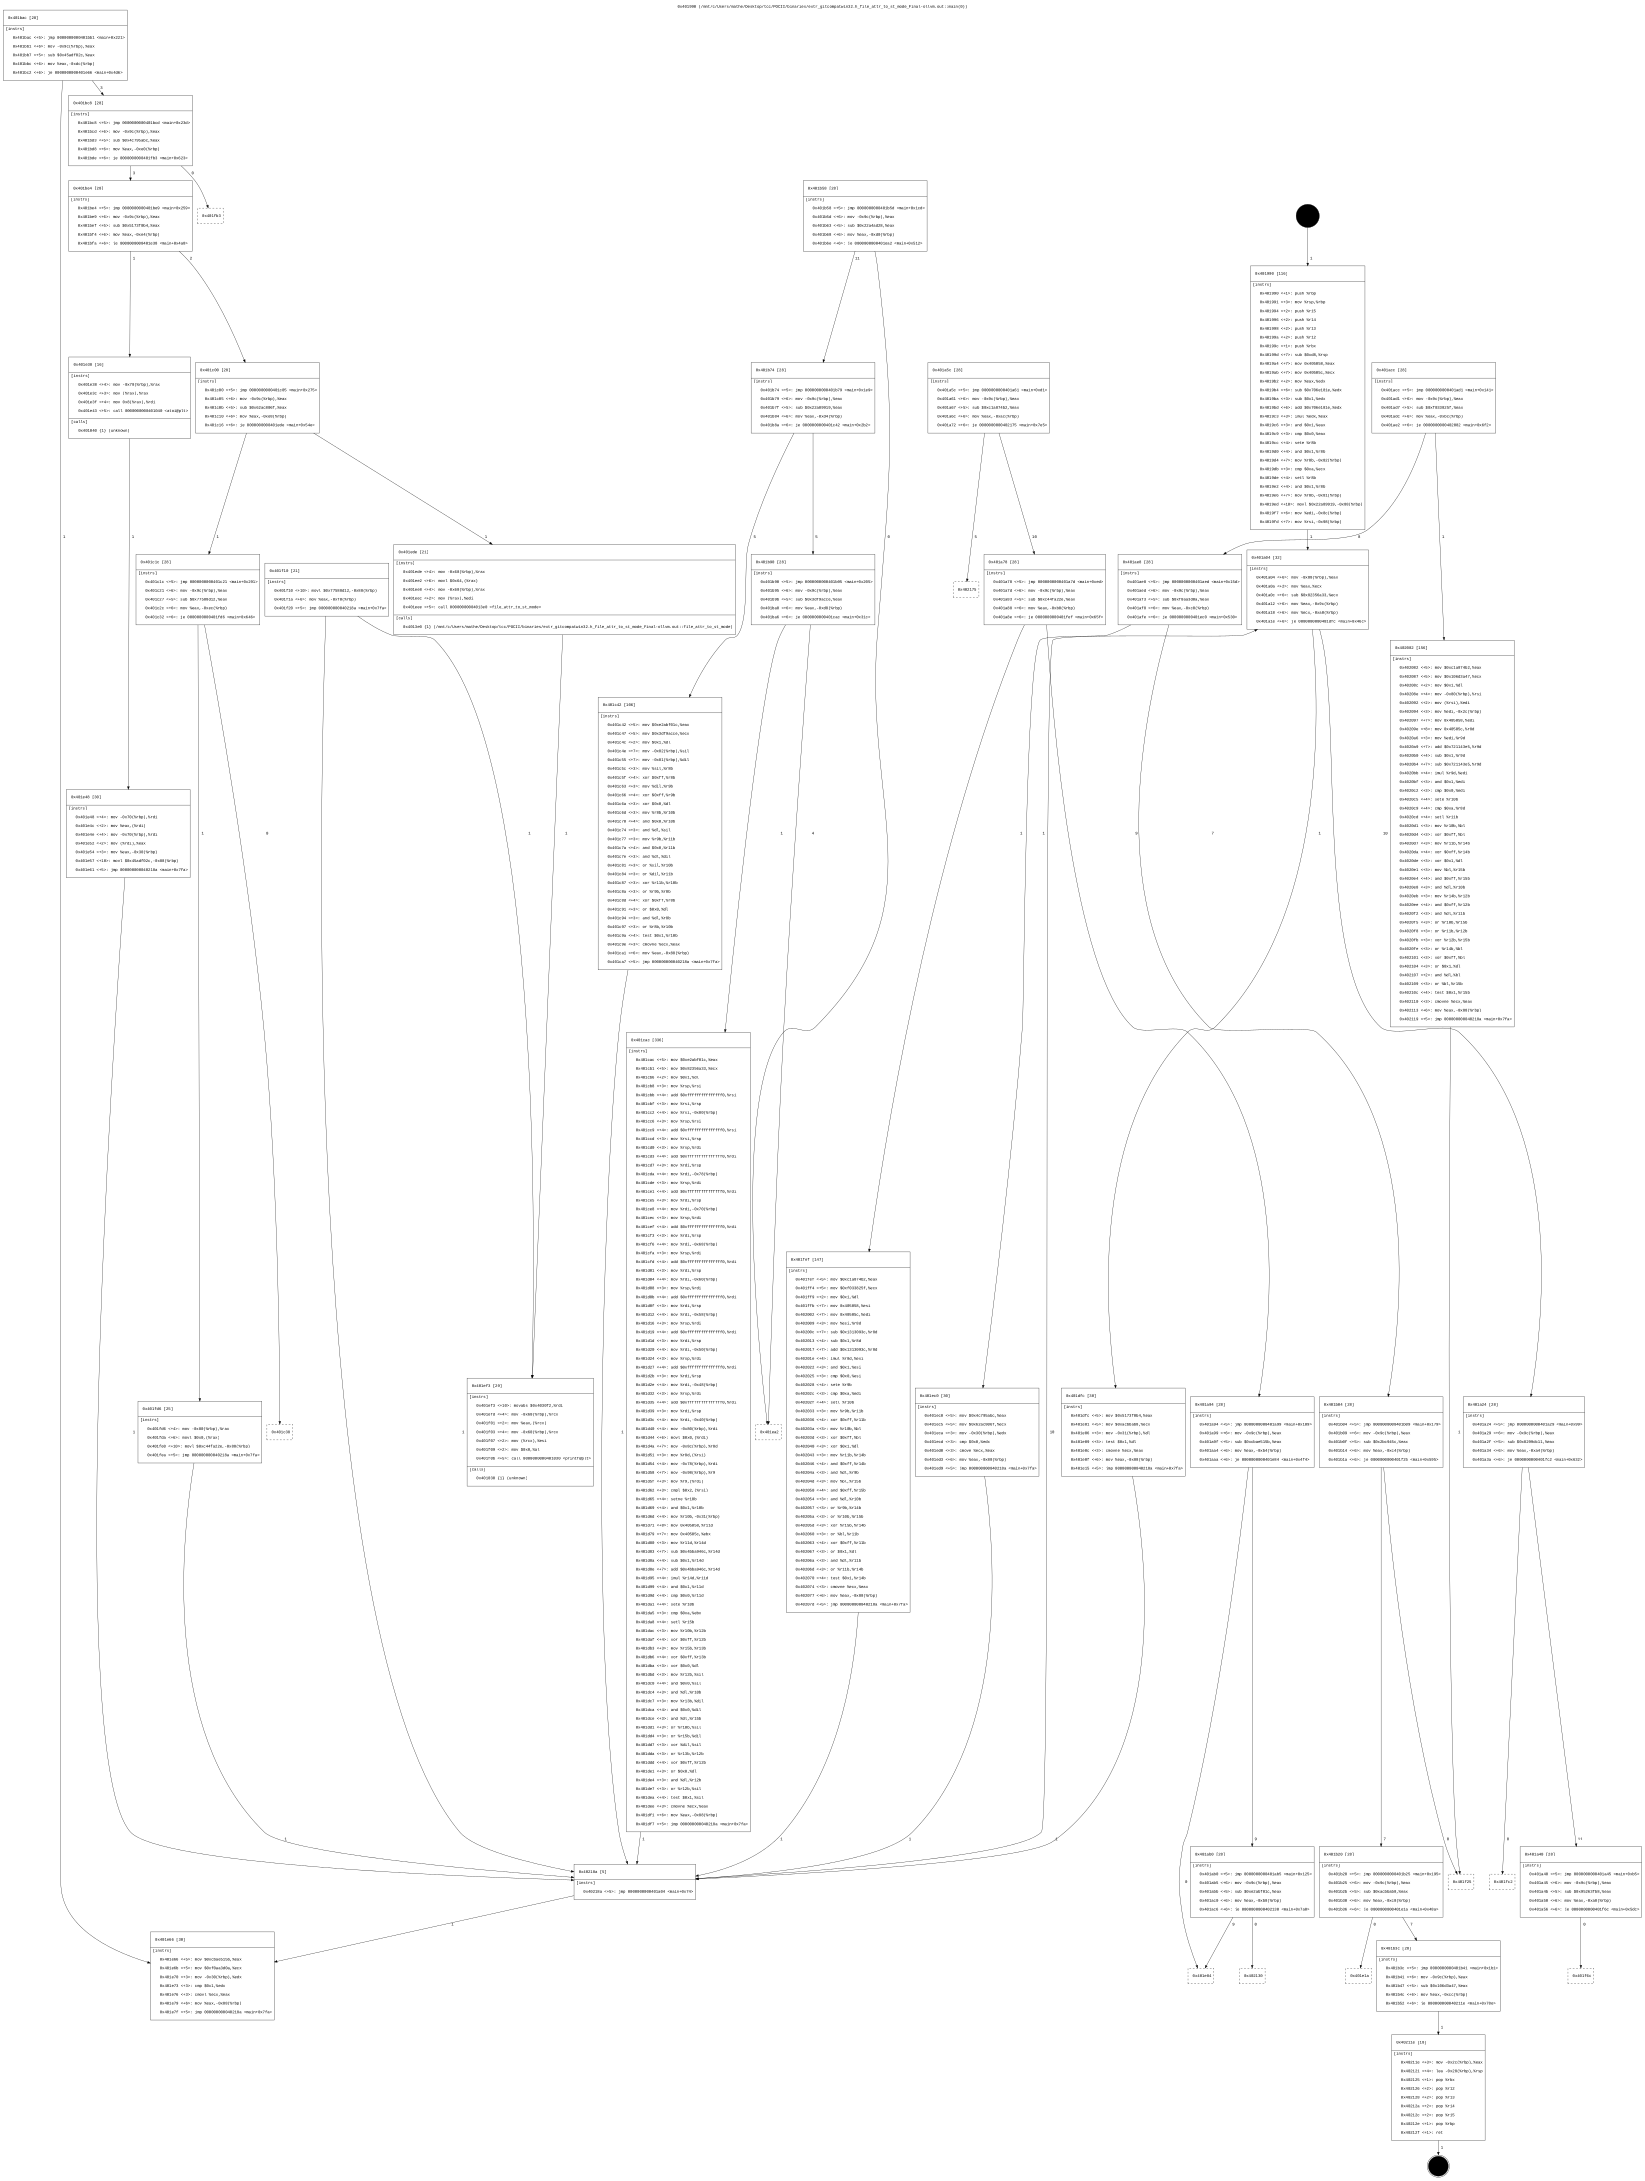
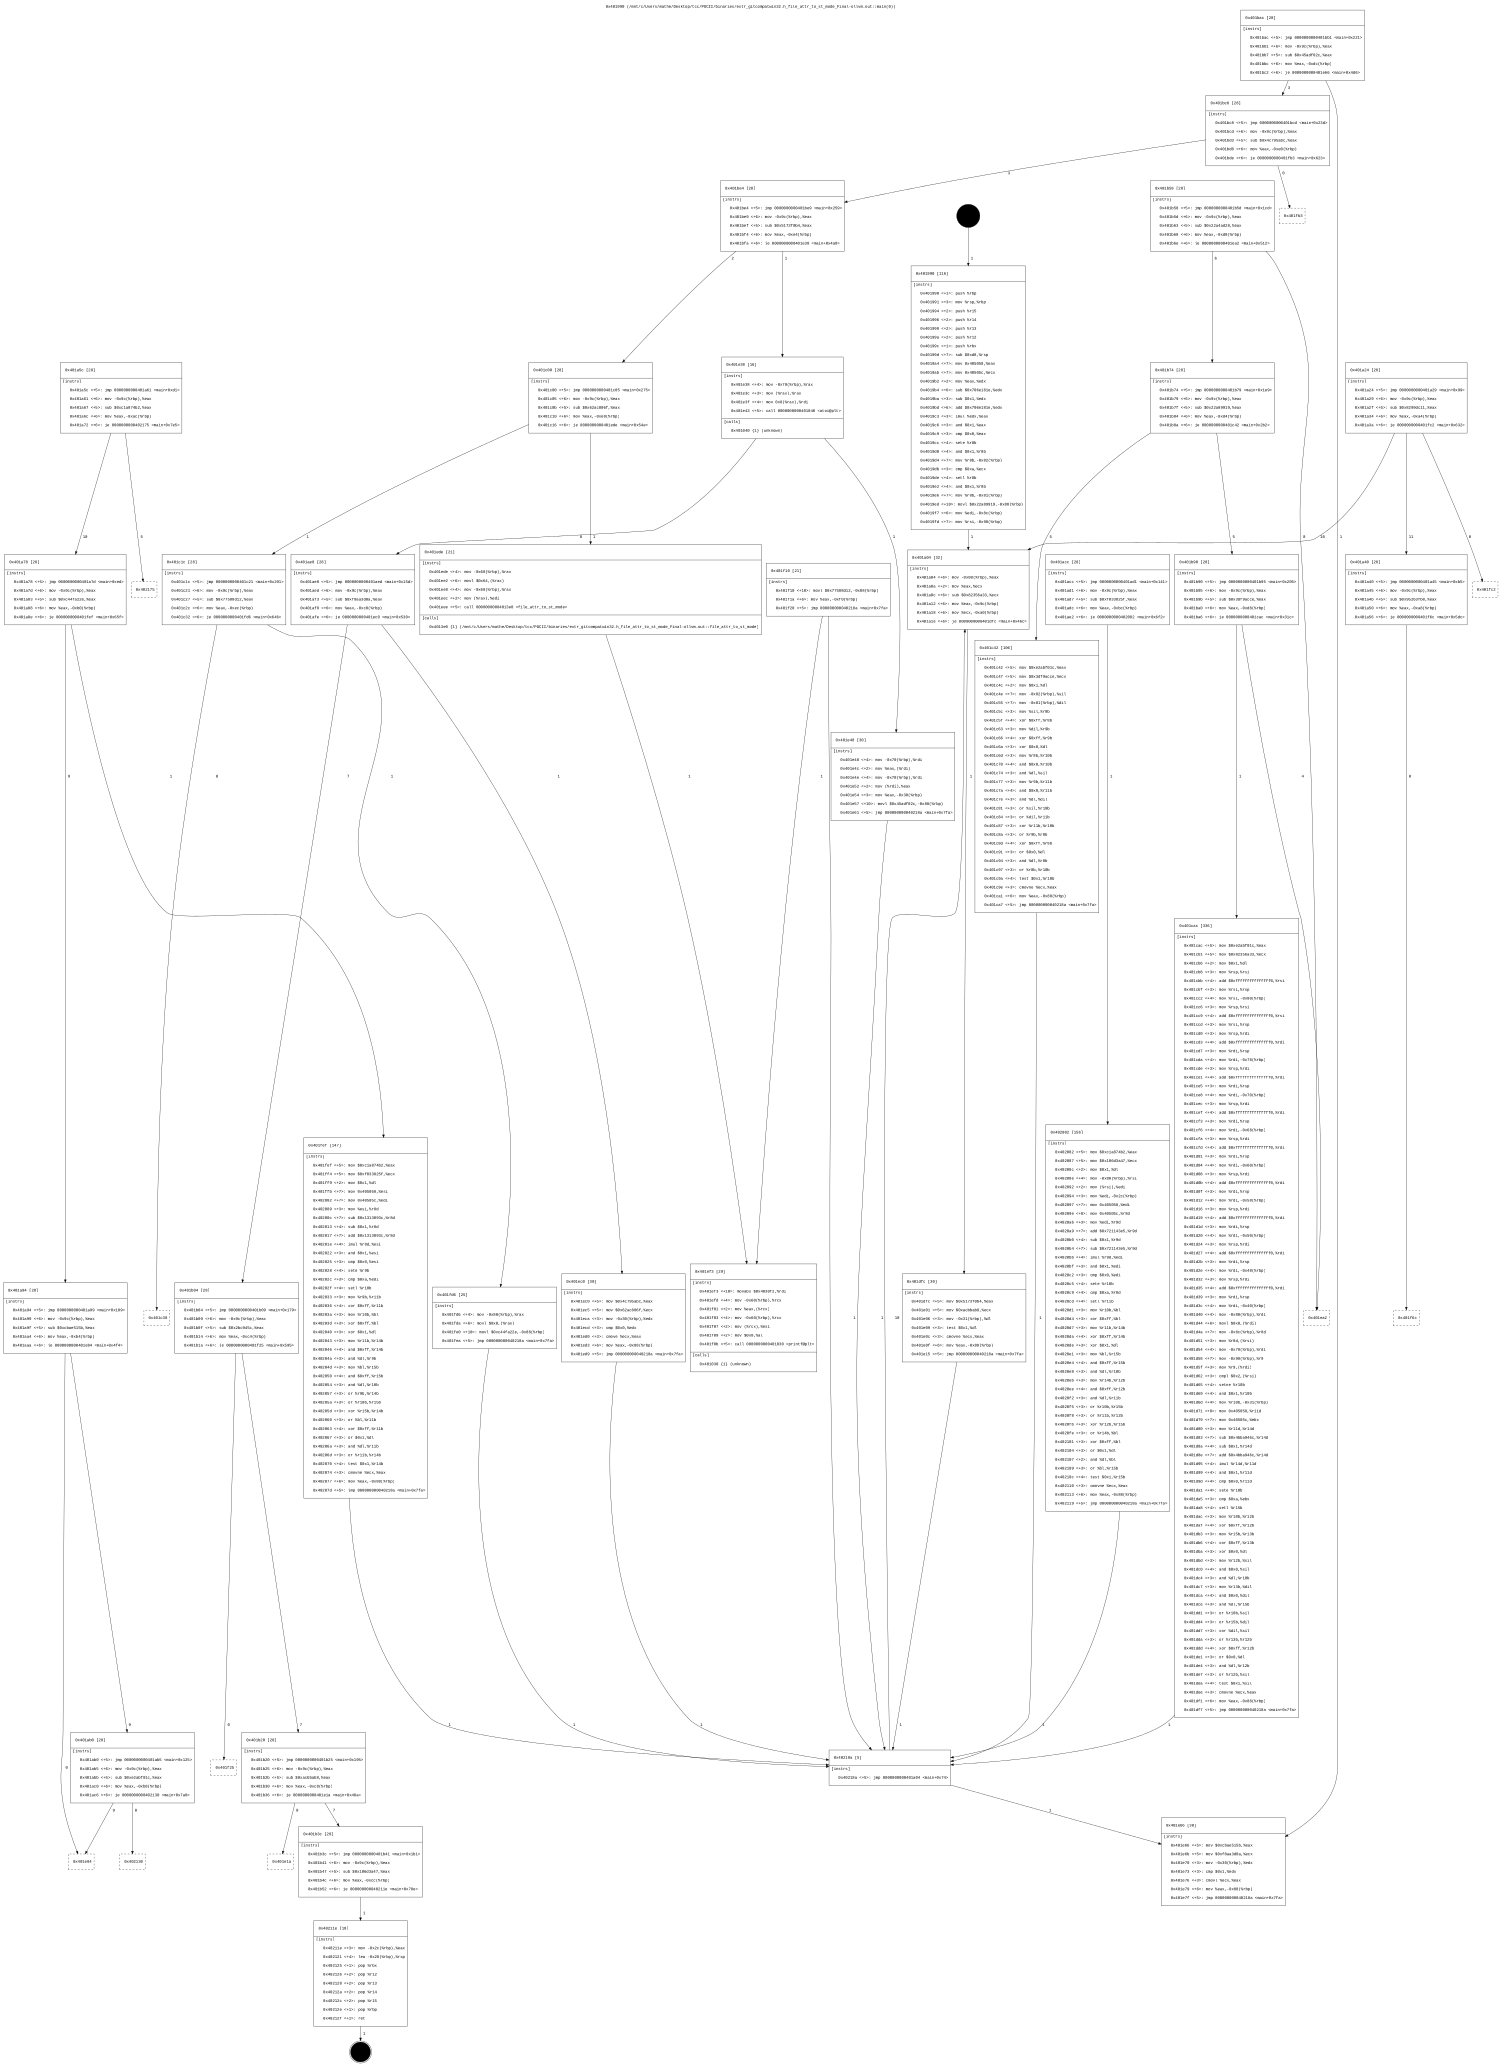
edge "0x401b58 [28]" -> "0x401b74 [28]": label " 11" -> " 6"
edge "0x401acc [28]" -> "0x401ae8 [28]": now "0x401e38 [16]" -> "0x401ae8 [28]"
edge "0x401a04 [32]" -> "0x401a24 [28]": reversed
edge "0x402082 [156]" -> "0x401f25": now "0x402082 [156]" -> "0x40218a [5]"
